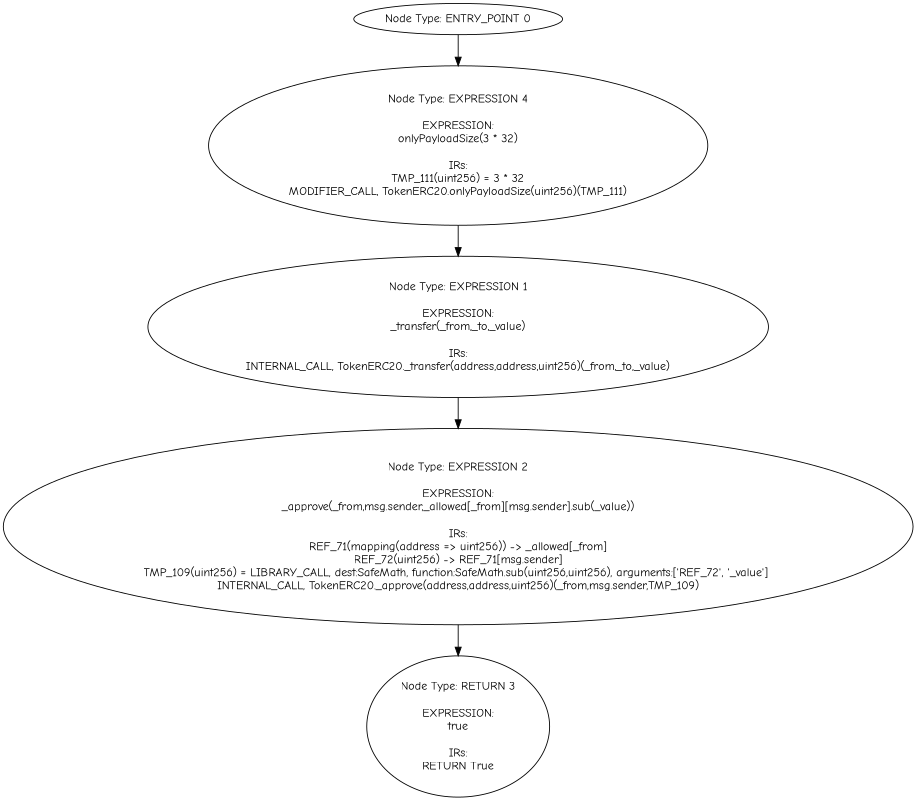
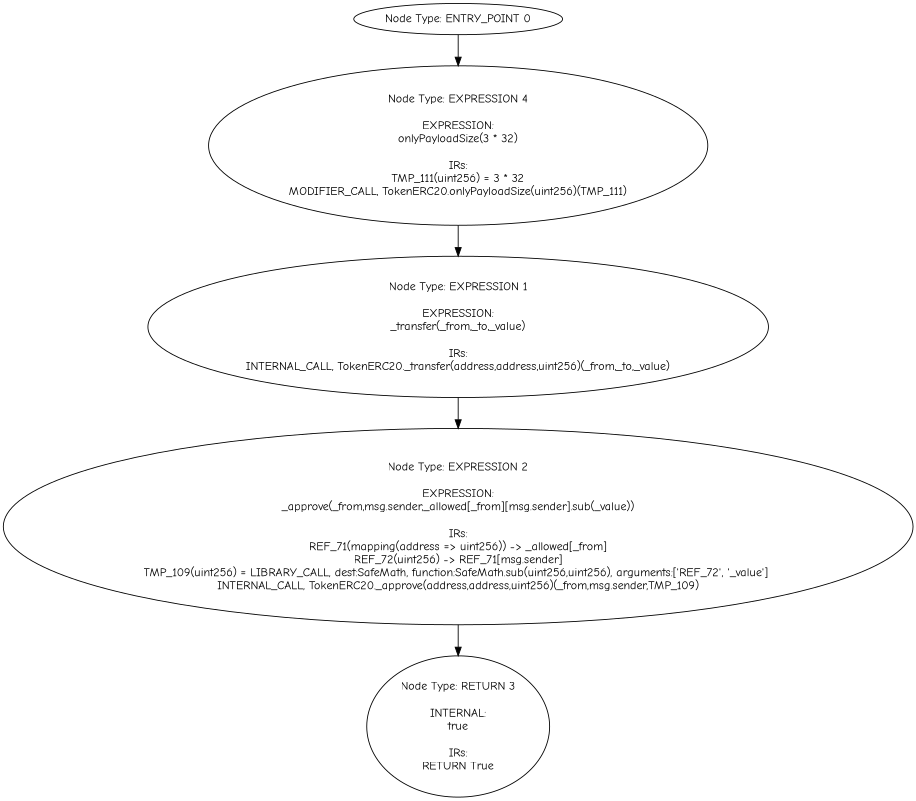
node "Node Type: RETURN 3 EXPRESSION: true IRs: RETURN True": label "Node Type: RETURN 3 EXPRESSION: true IRs: RETURN True" -> "Node Type: RETURN 3 INTERNAL: true IRs: RETURN True"
